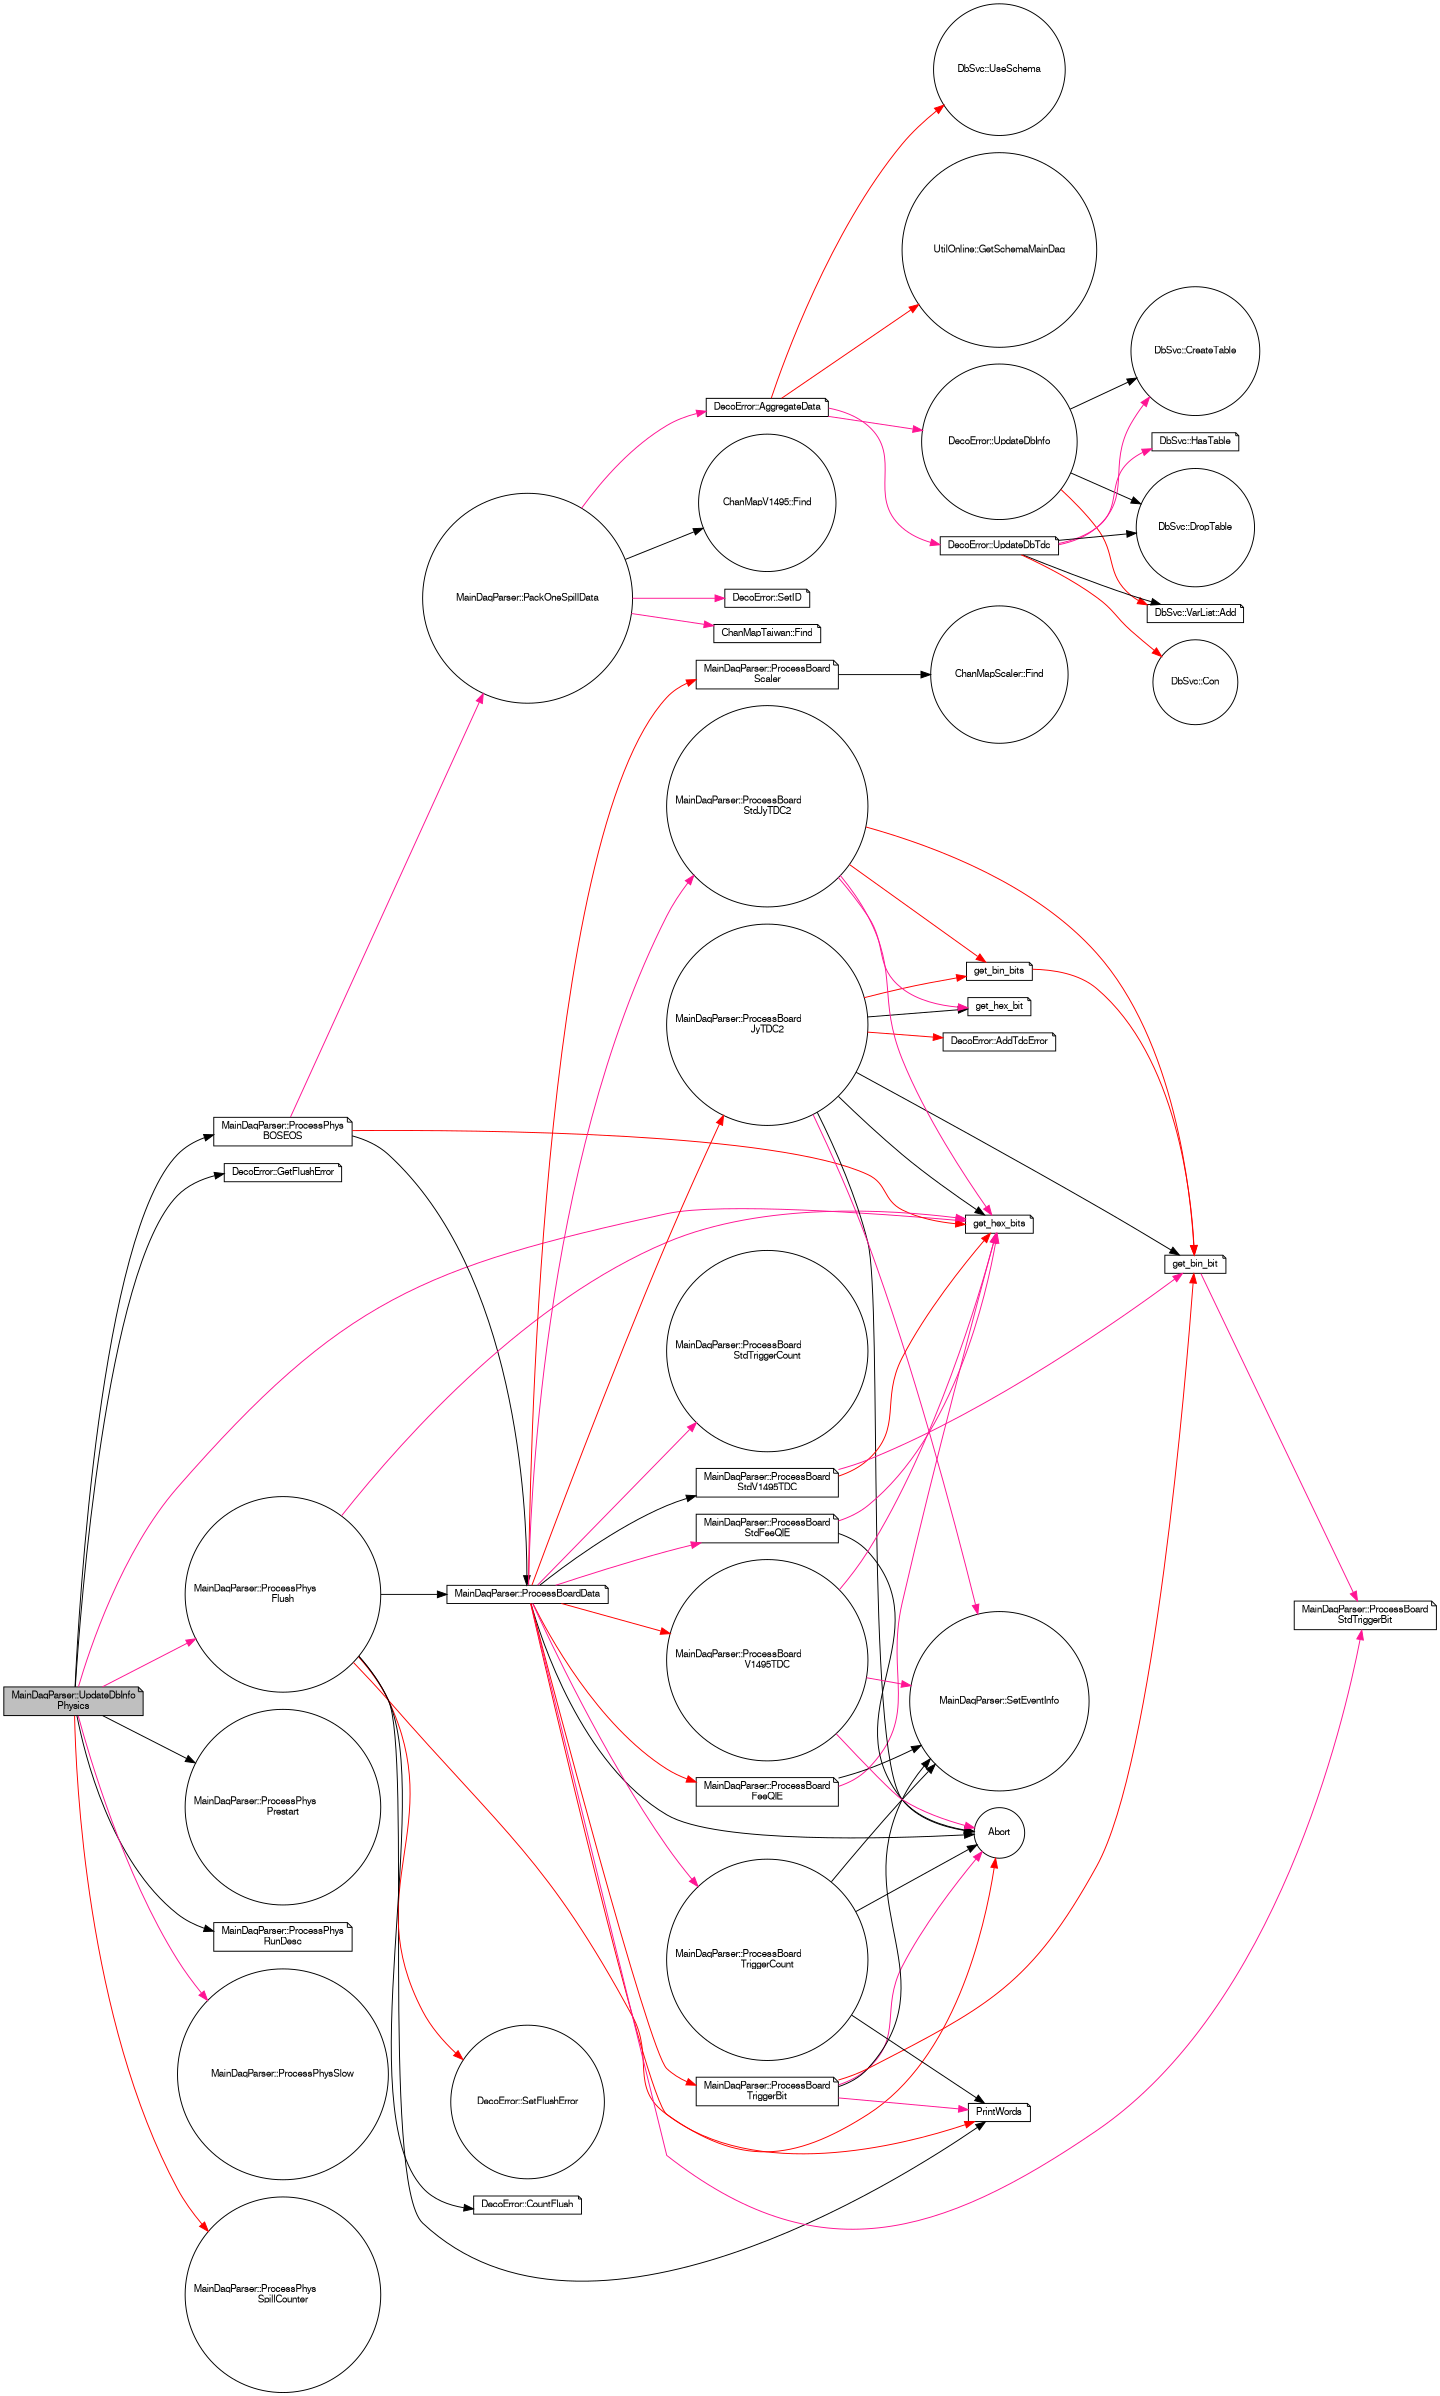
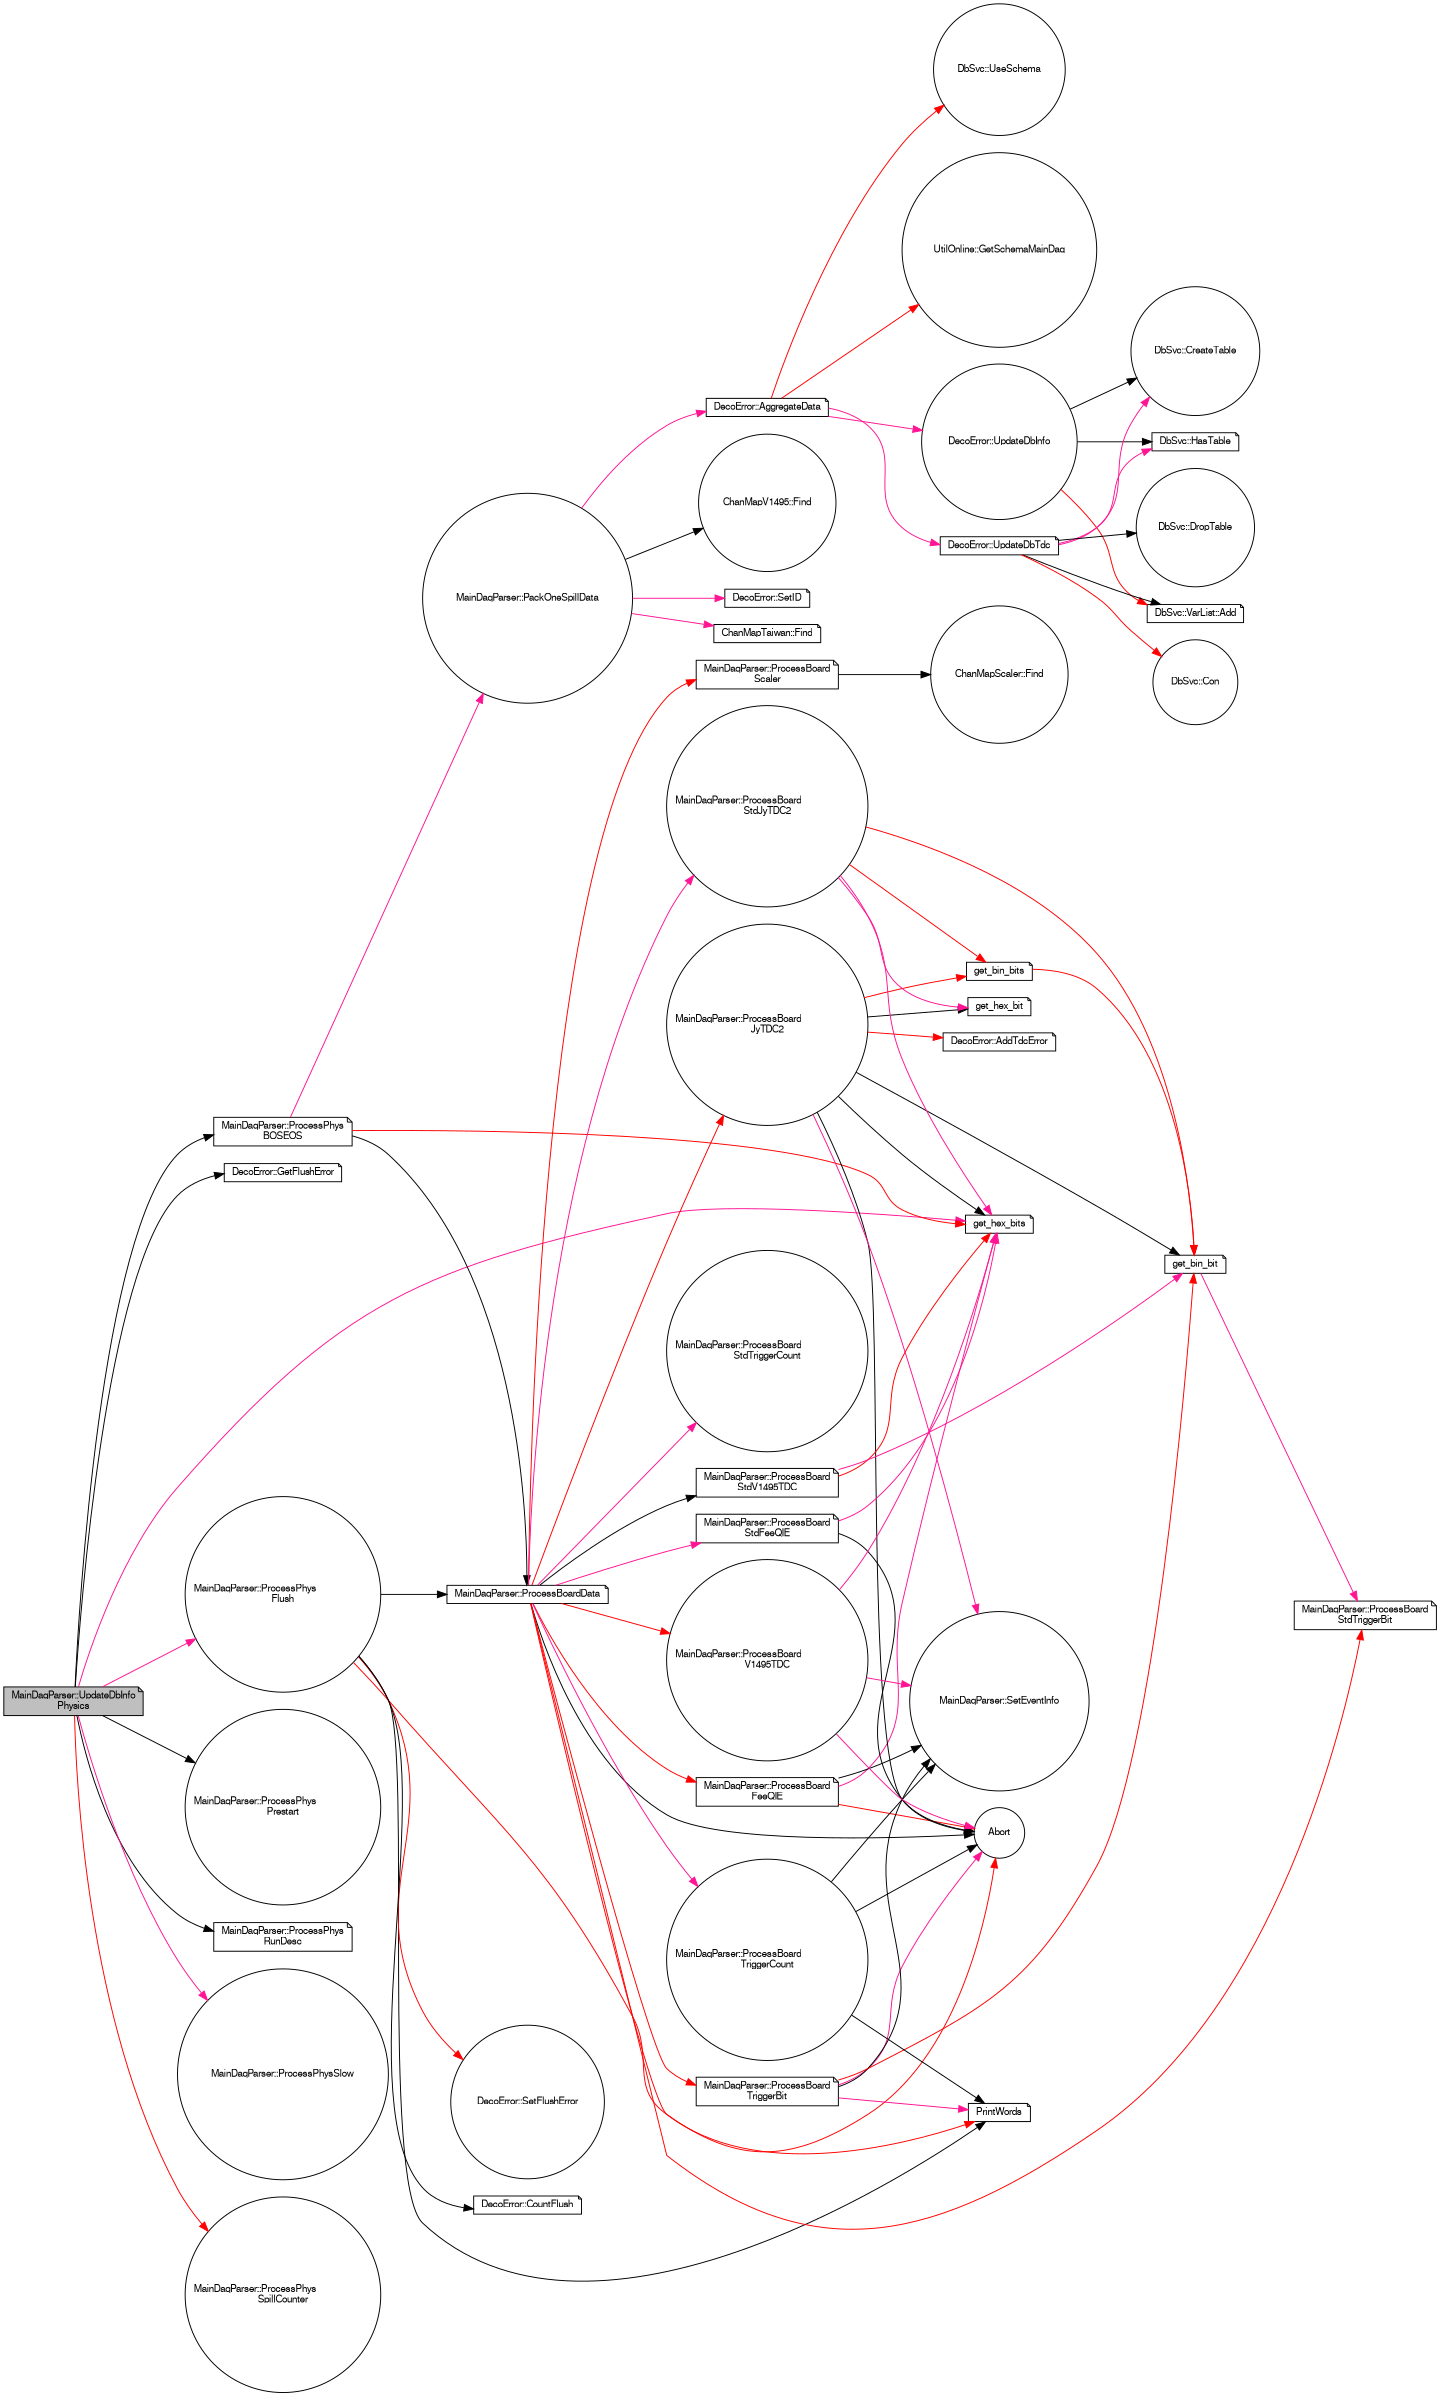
edge "DecoError::UpdateDbInfo" -> "DbSvc::DropTable": now "DecoError::UpdateDbInfo" -> "DbSvc::HasTable"
edge "MainDaqParser::ProcessPhys Flush" -> "get_hex_bits": removed
edge "MainDaqParser::ProcessBoard FeeQIE" -> "Abort": added
edge "MainDaqParser::ProcessBoardData" -> "MainDaqParser::ProcessBoard StdTriggerBit": color deeppink -> red
